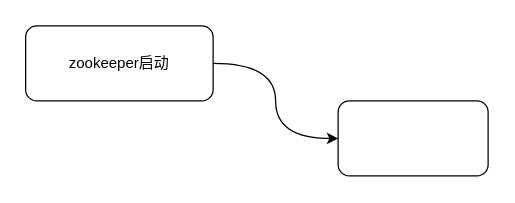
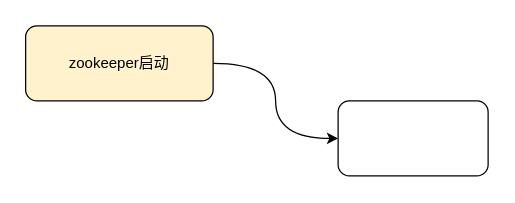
node "zookeeper启动": fillcolor #ffffff -> #fff2cc
